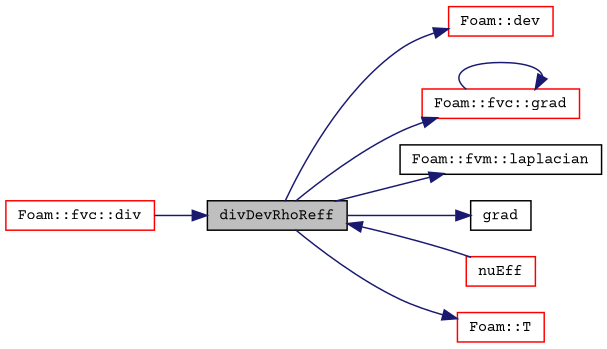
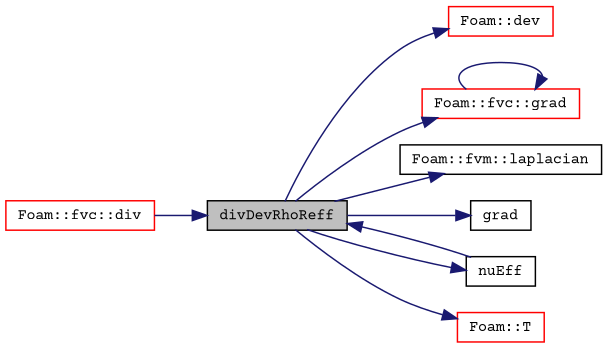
edge "divDevRhoReff" -> "nuEff": added
node "nuEff": color red -> black
